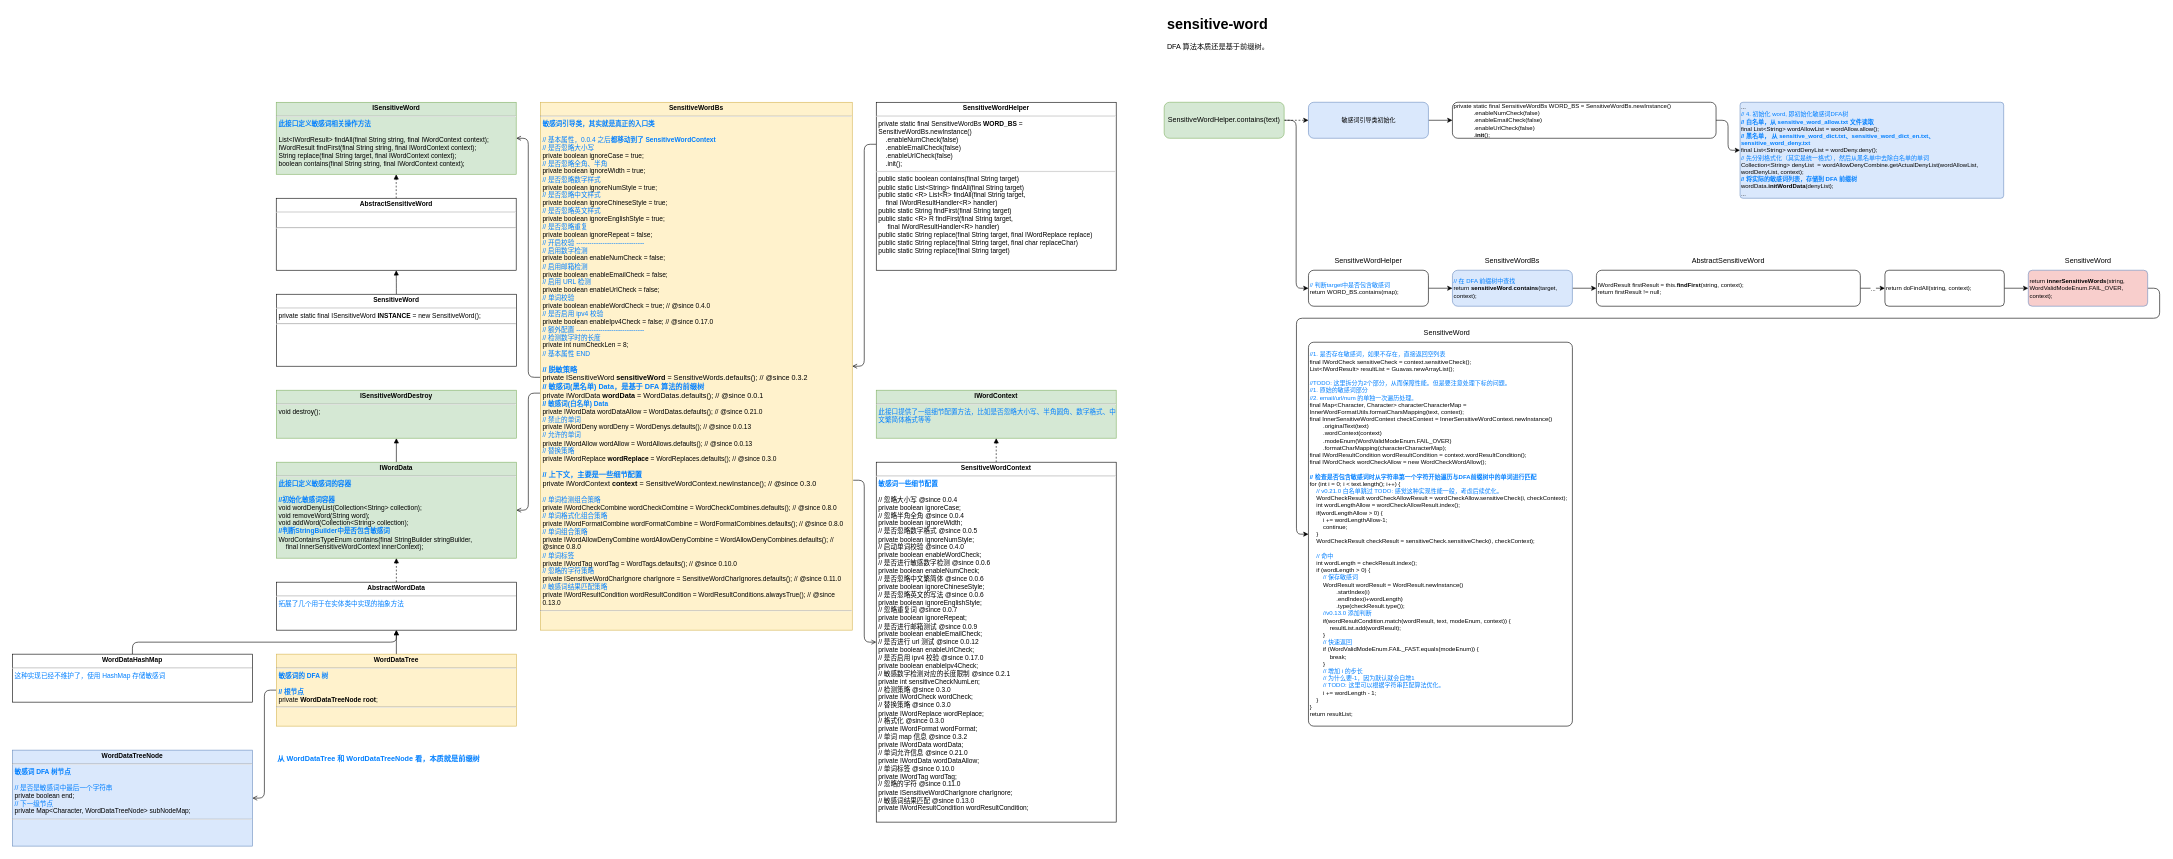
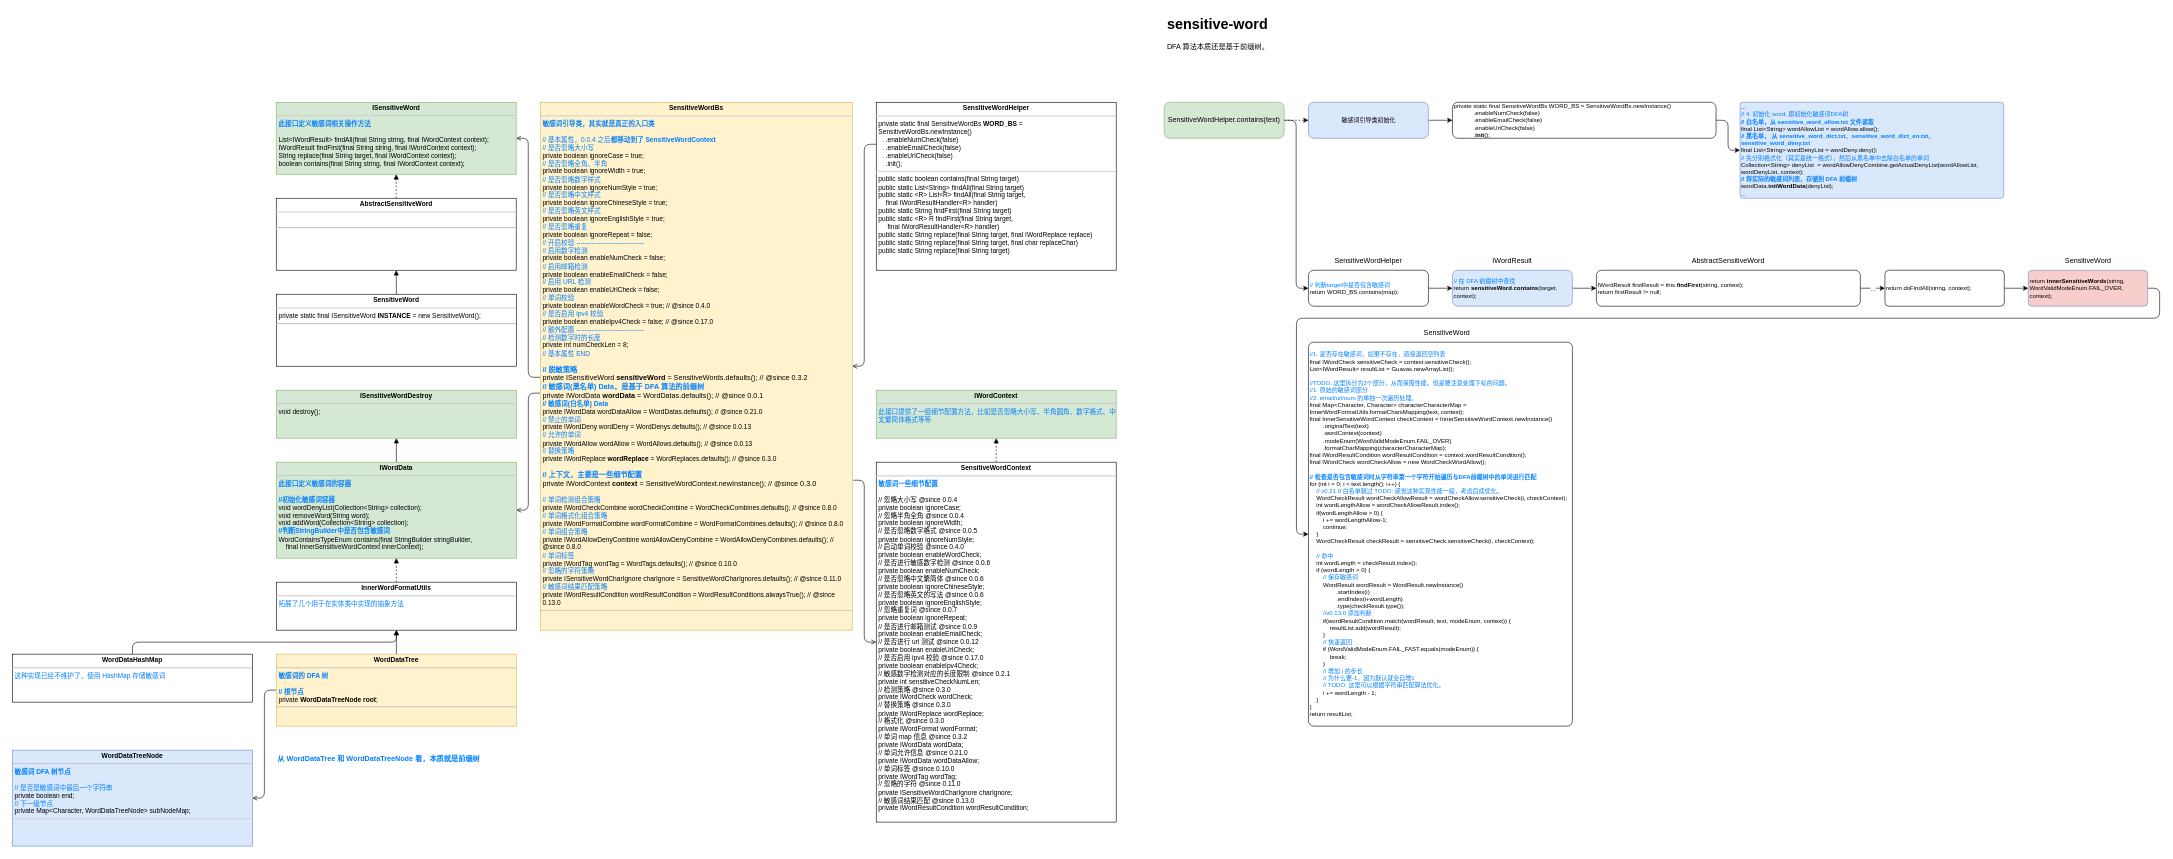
node "SensitiveWordBs": label "SensitiveWordBs" -> "IWordResult"
node "AbstractWordData 拓展了几个用于在实体类中实现的抽象方法": label "AbstractWordData 拓展了几个用于在实体类中实现的抽象方法" -> "InnerWordFormatUtils 拓展了几个用于在实体类中实现的抽象方法"
